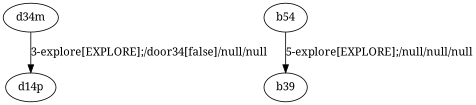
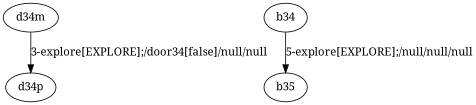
node "b54": label "b54" -> "b34"
node "d14p": label "d14p" -> "d34p"
node "b39": label "b39" -> "b35"
